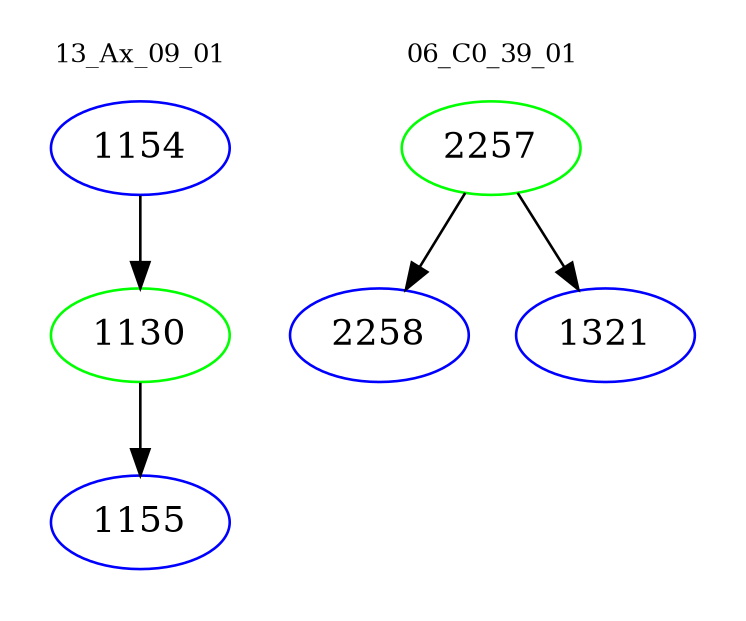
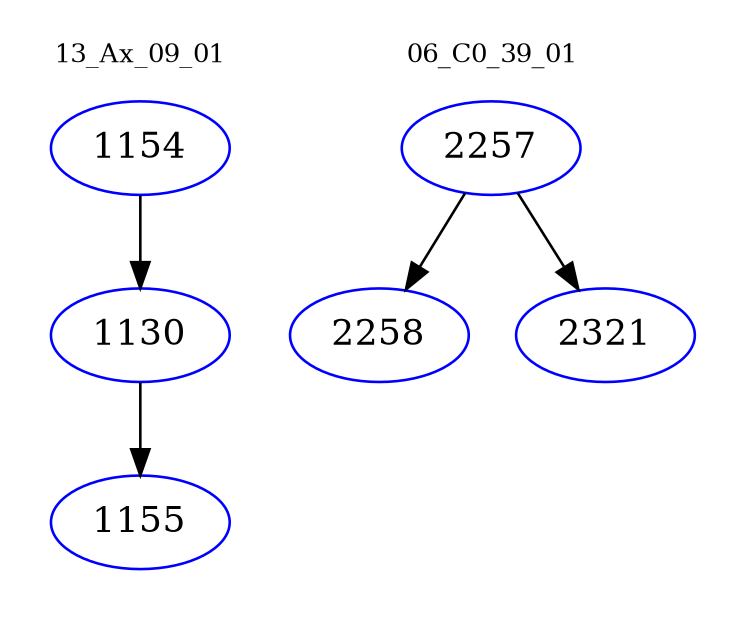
node "2257": color green -> blue
node "1130": color green -> blue
node "1321": label "1321" -> "2321"
